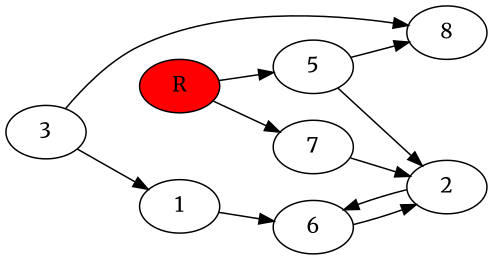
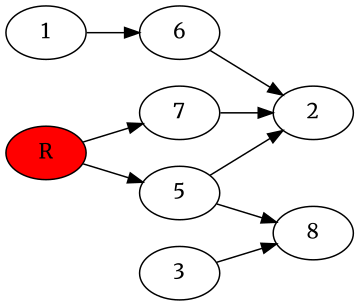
edge "3" -> "1": removed
edge "2" -> "6": removed
